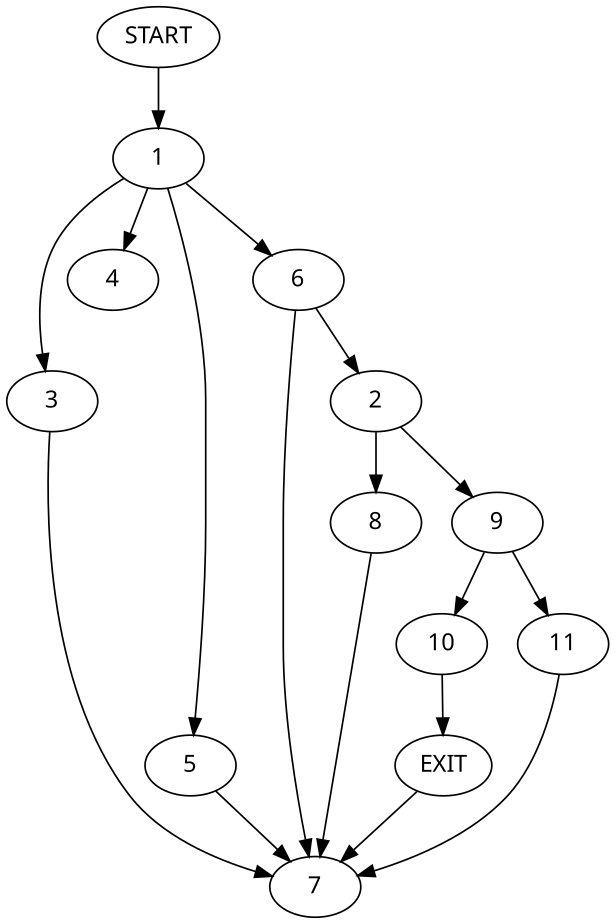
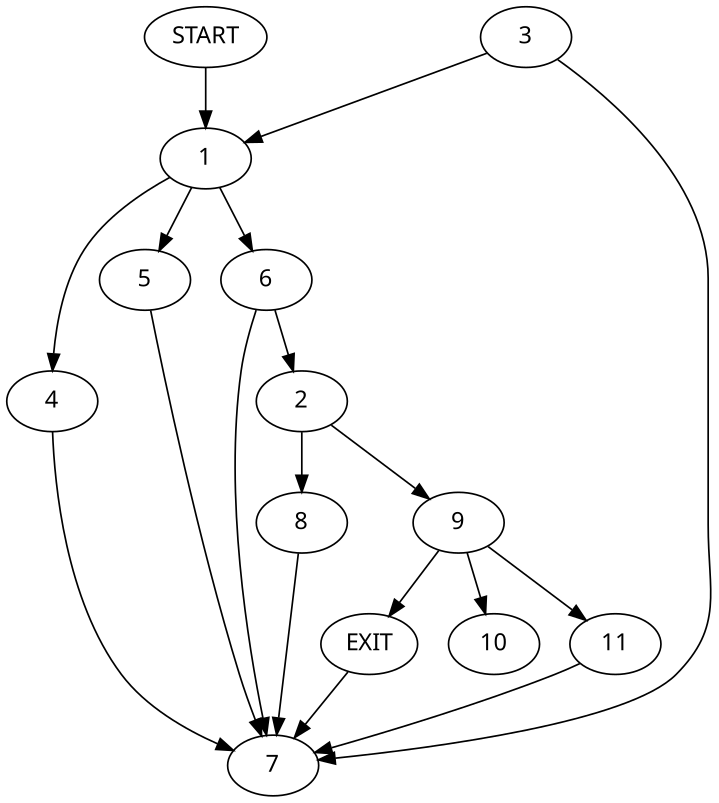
edge "1" -> "3": reversed
edge "4" -> "7": added
edge "10" -> "EXIT": now "9" -> "EXIT"
